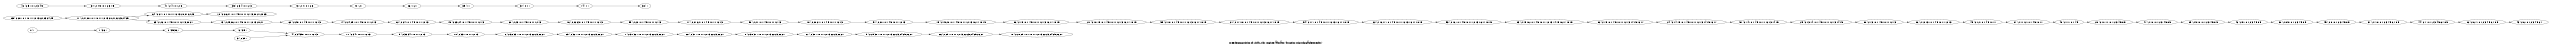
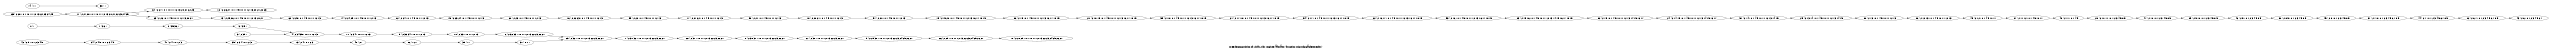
edge "37 | 0 1 :" -> "74 | 1 :": now "37 | 0 1 :" -> "69 | 2 32 : 10 11 12 13 22 23 26 27"
